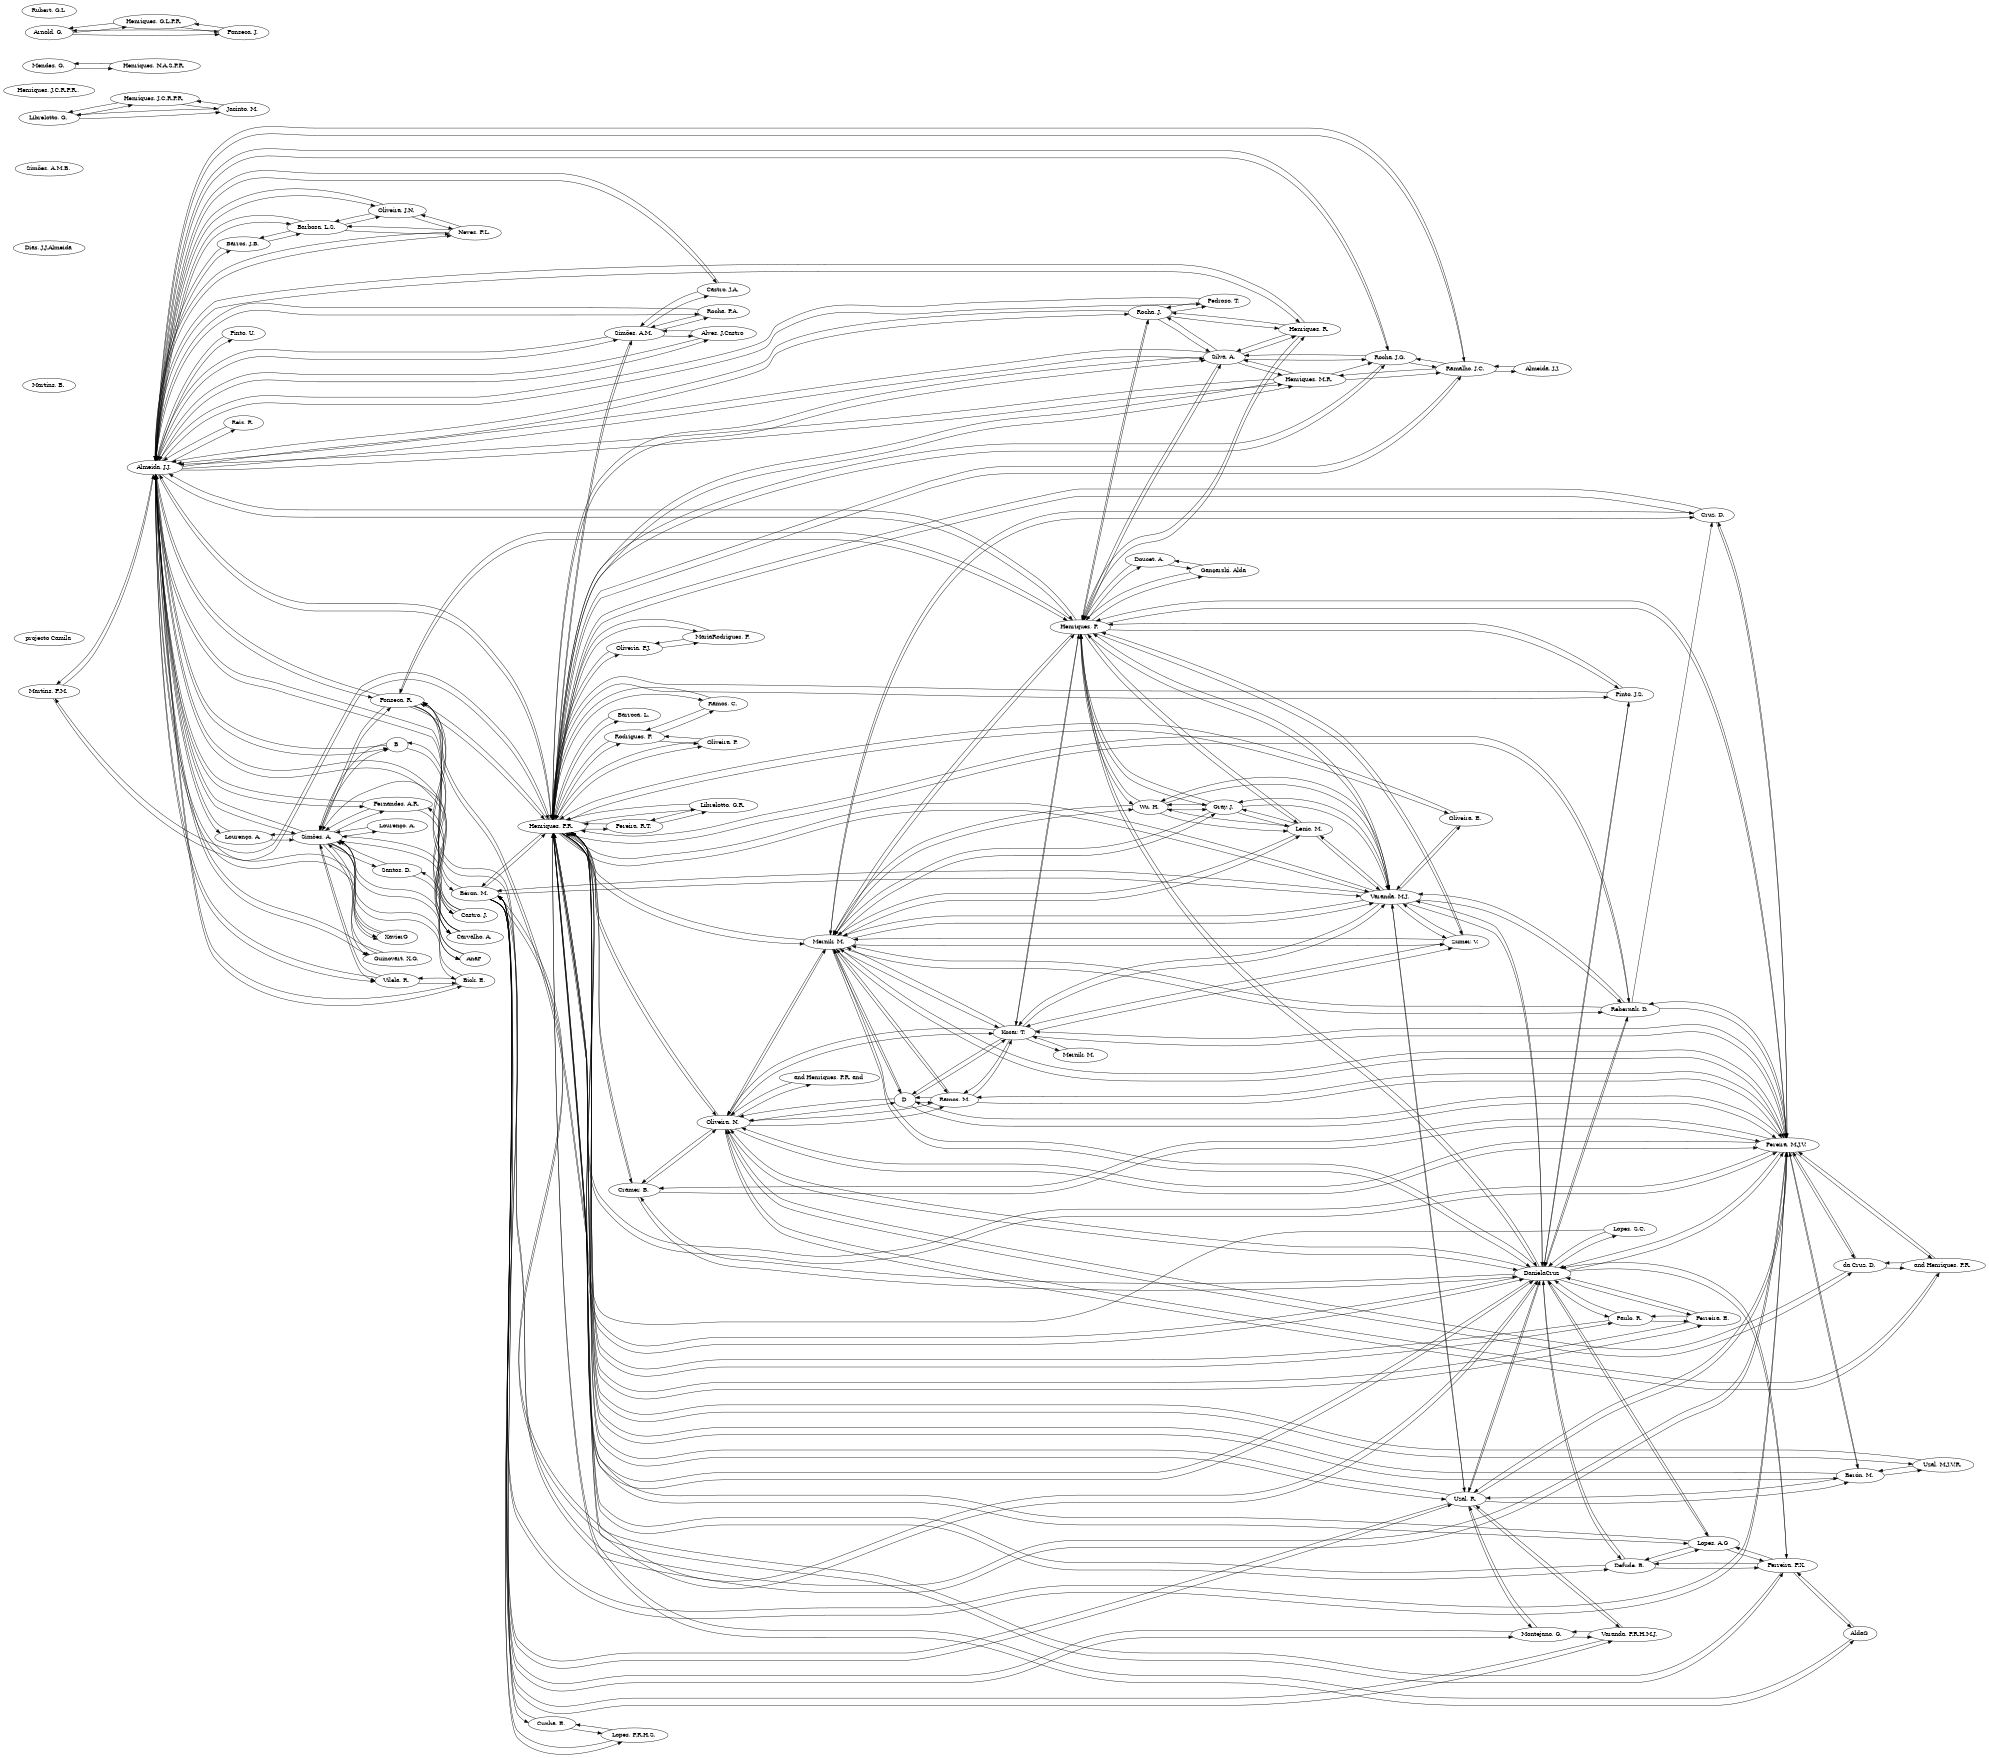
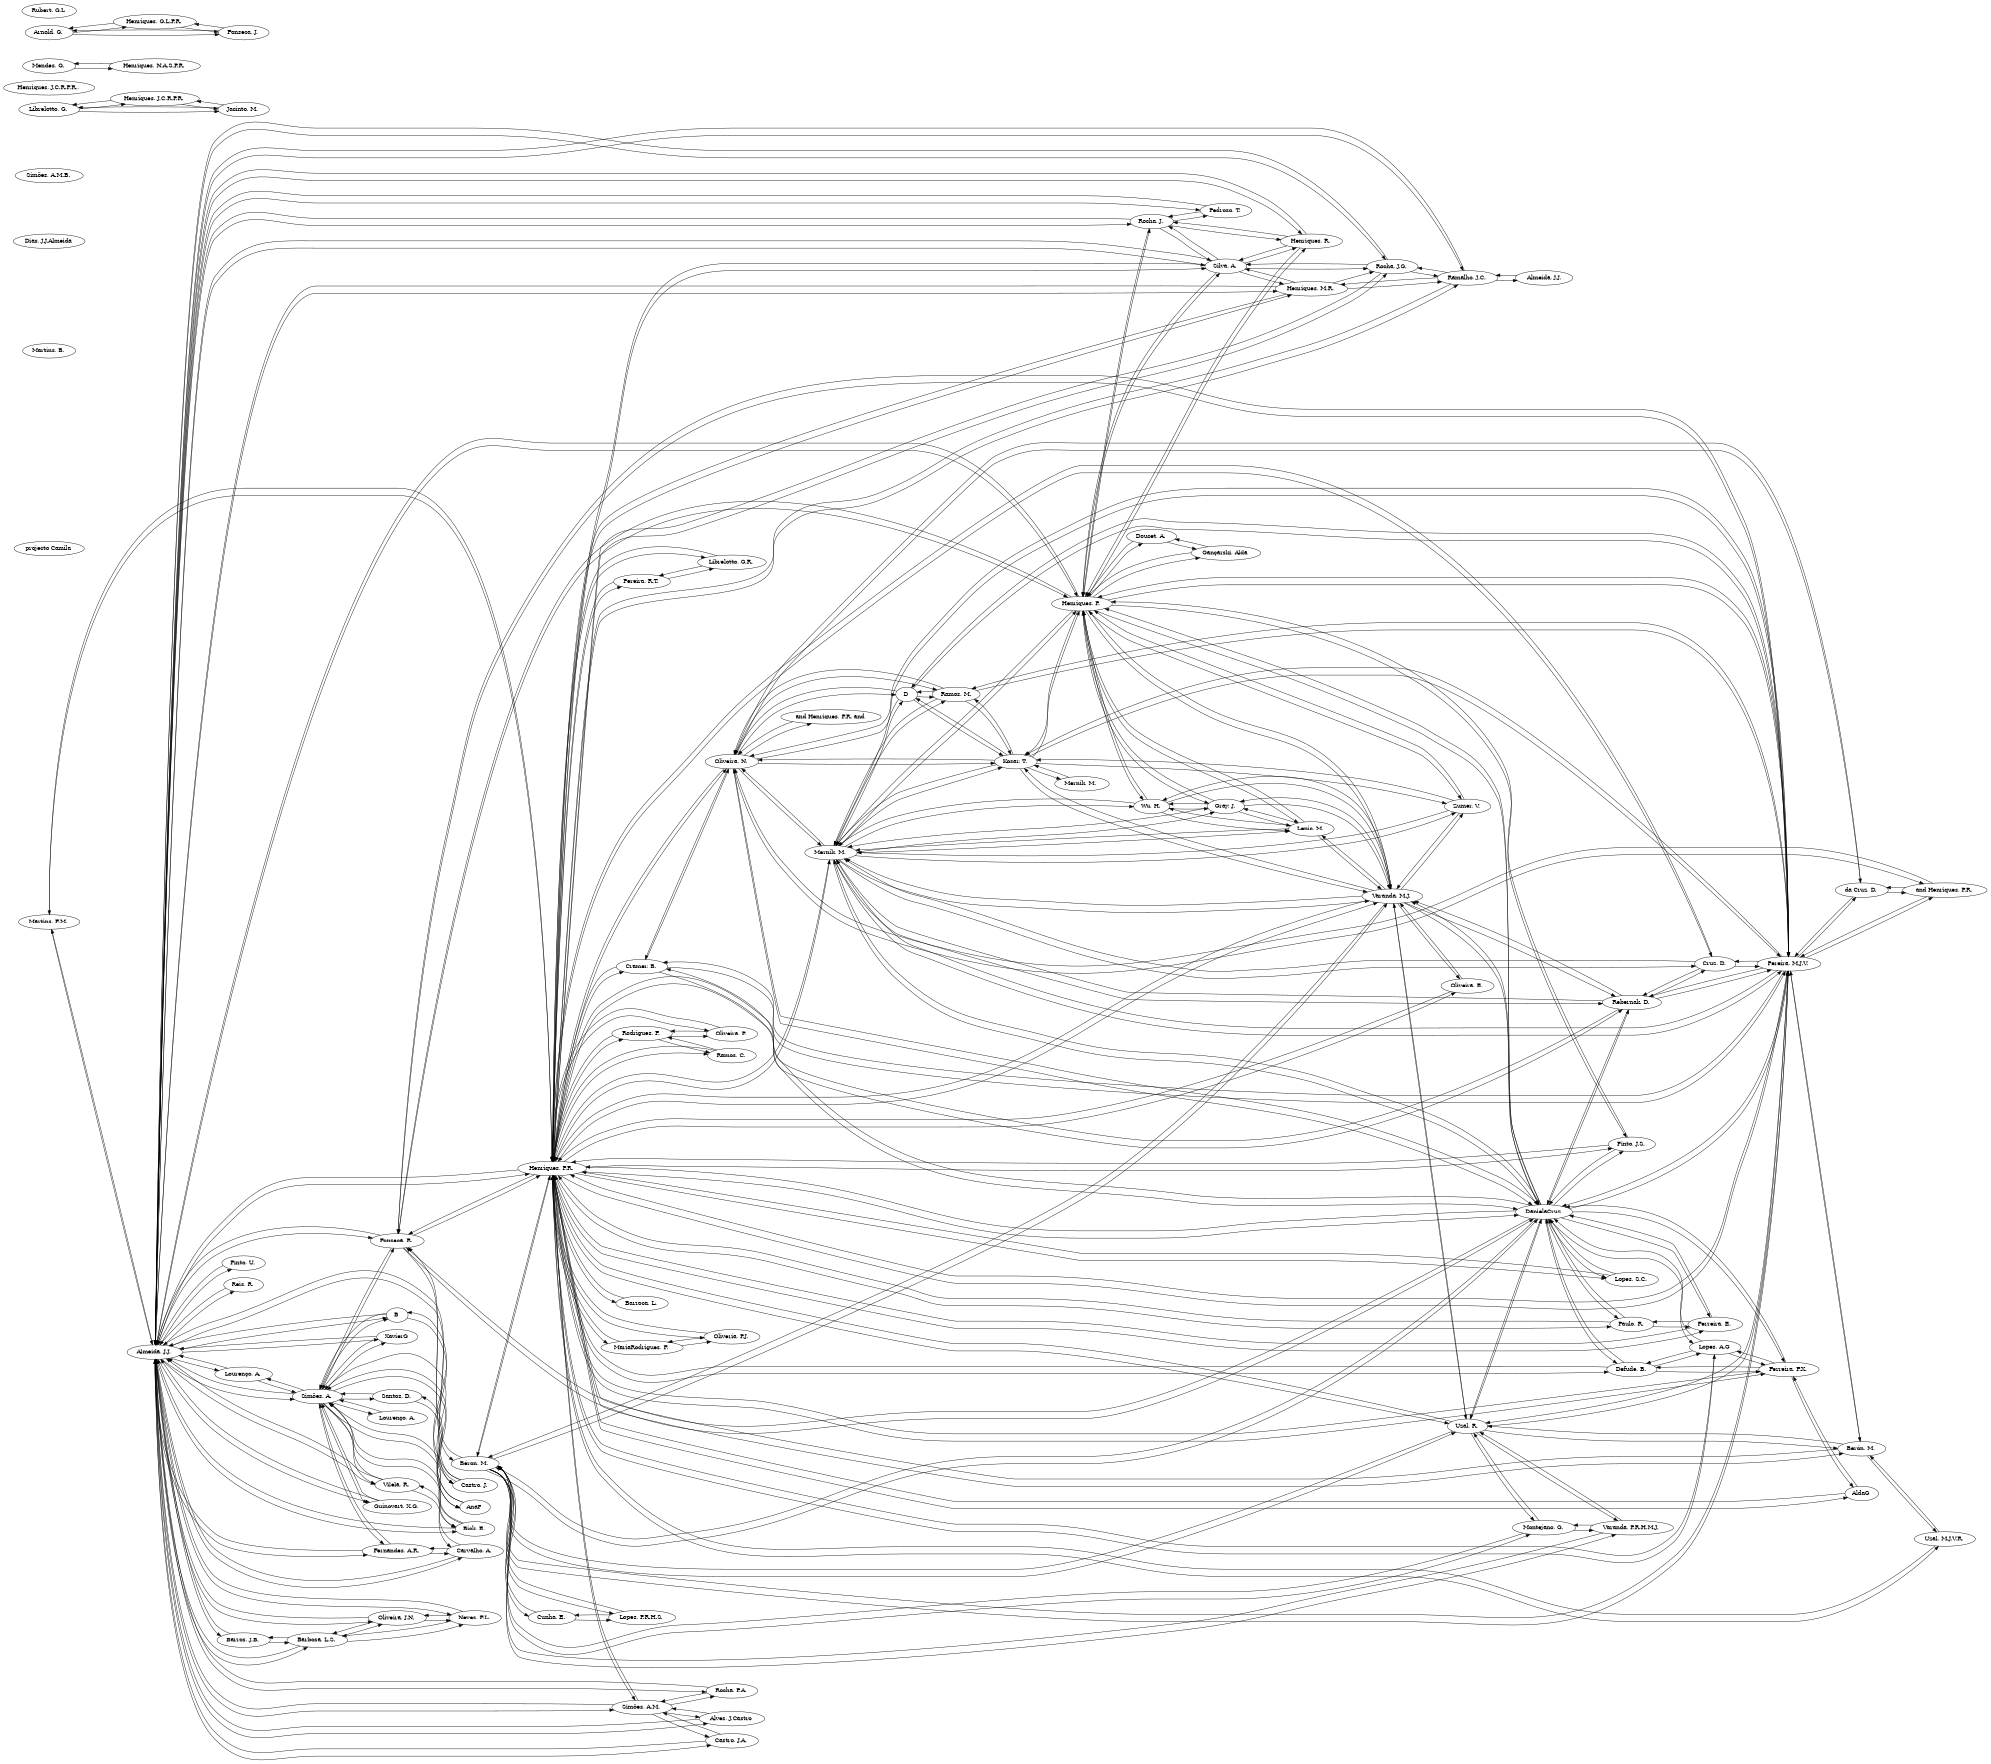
edge "Cruz, D." -> "Rebernak, D.": added
edge "Henriques, P.R." -> "Lopes, S.C.": added
